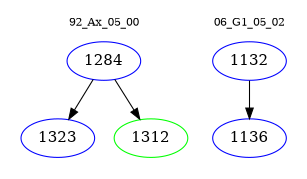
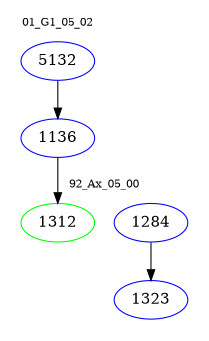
cluster "06_G1_05_02": label "06_G1_05_02" -> "01_G1_05_02"
node "1132": label "1132" -> "5132"
edge "1284" -> "1312": now "1136" -> "1312"
